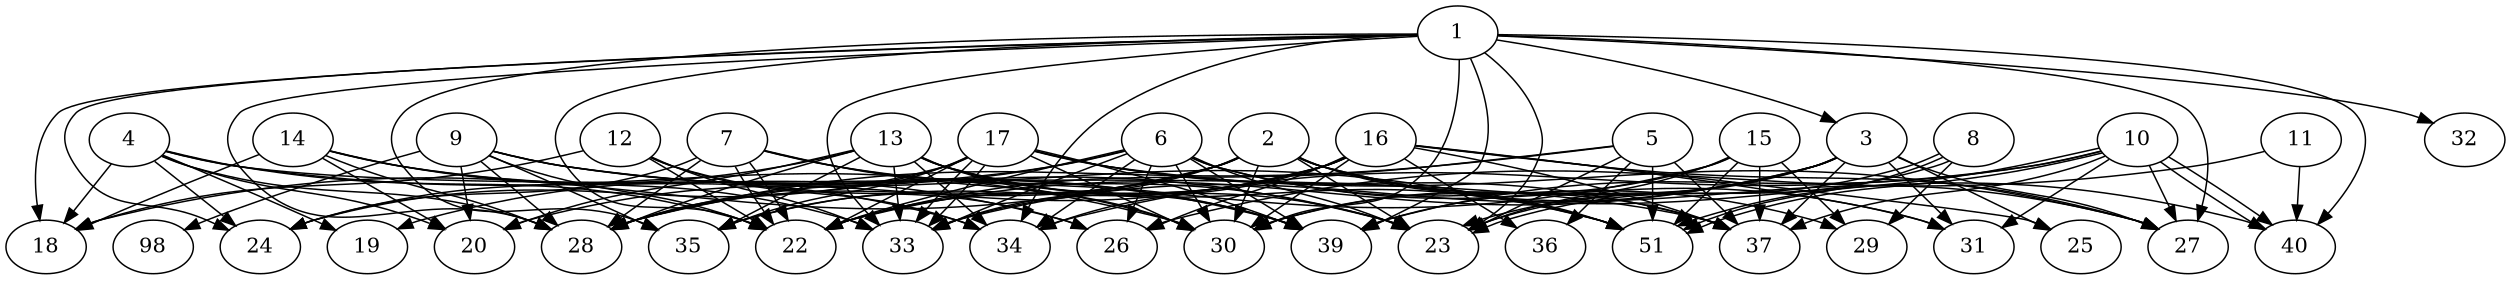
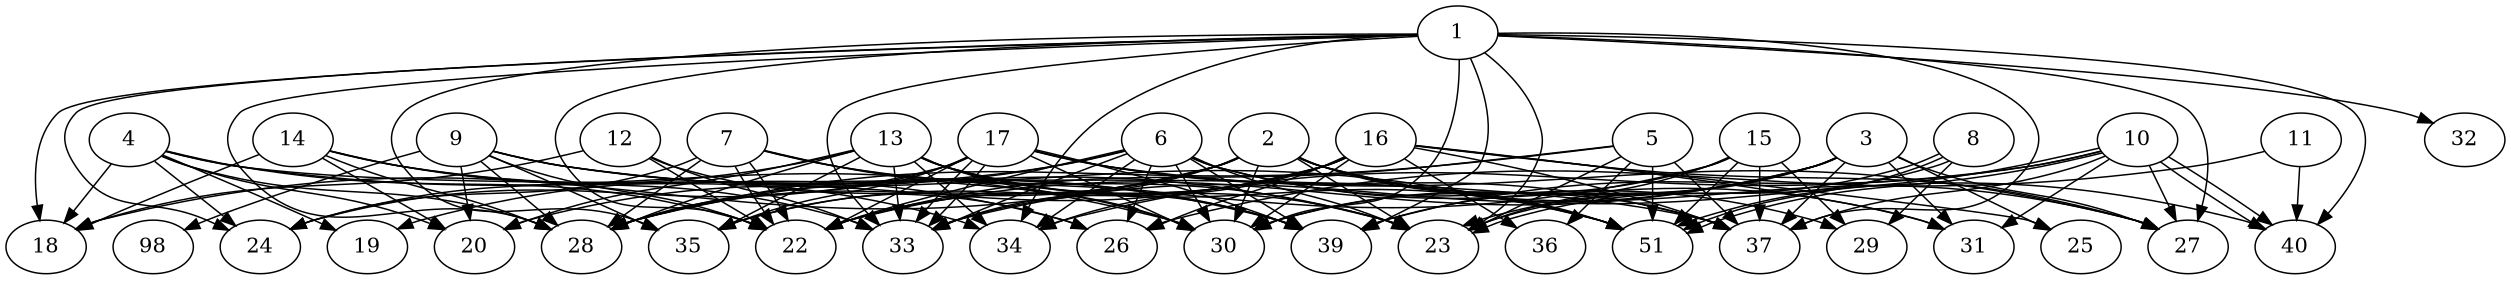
edge "1" -> "3": now "1" -> "37"
edge "12" -> "34": removed
